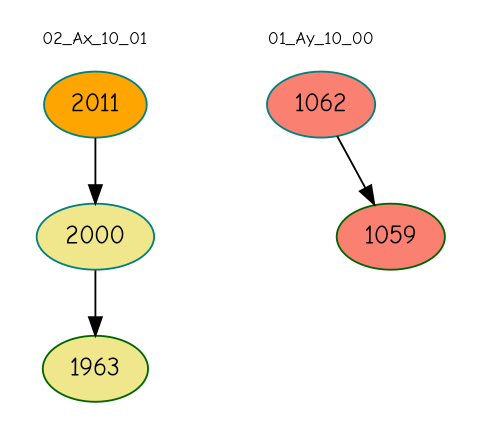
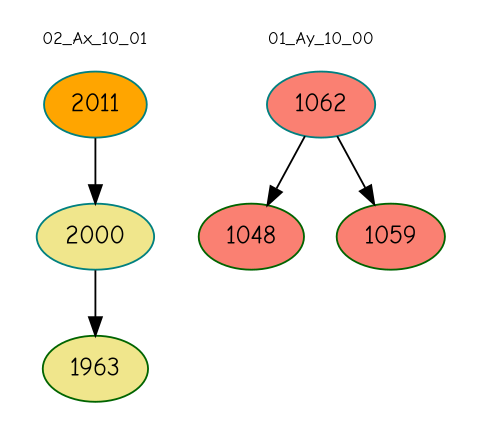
node "1048": added
